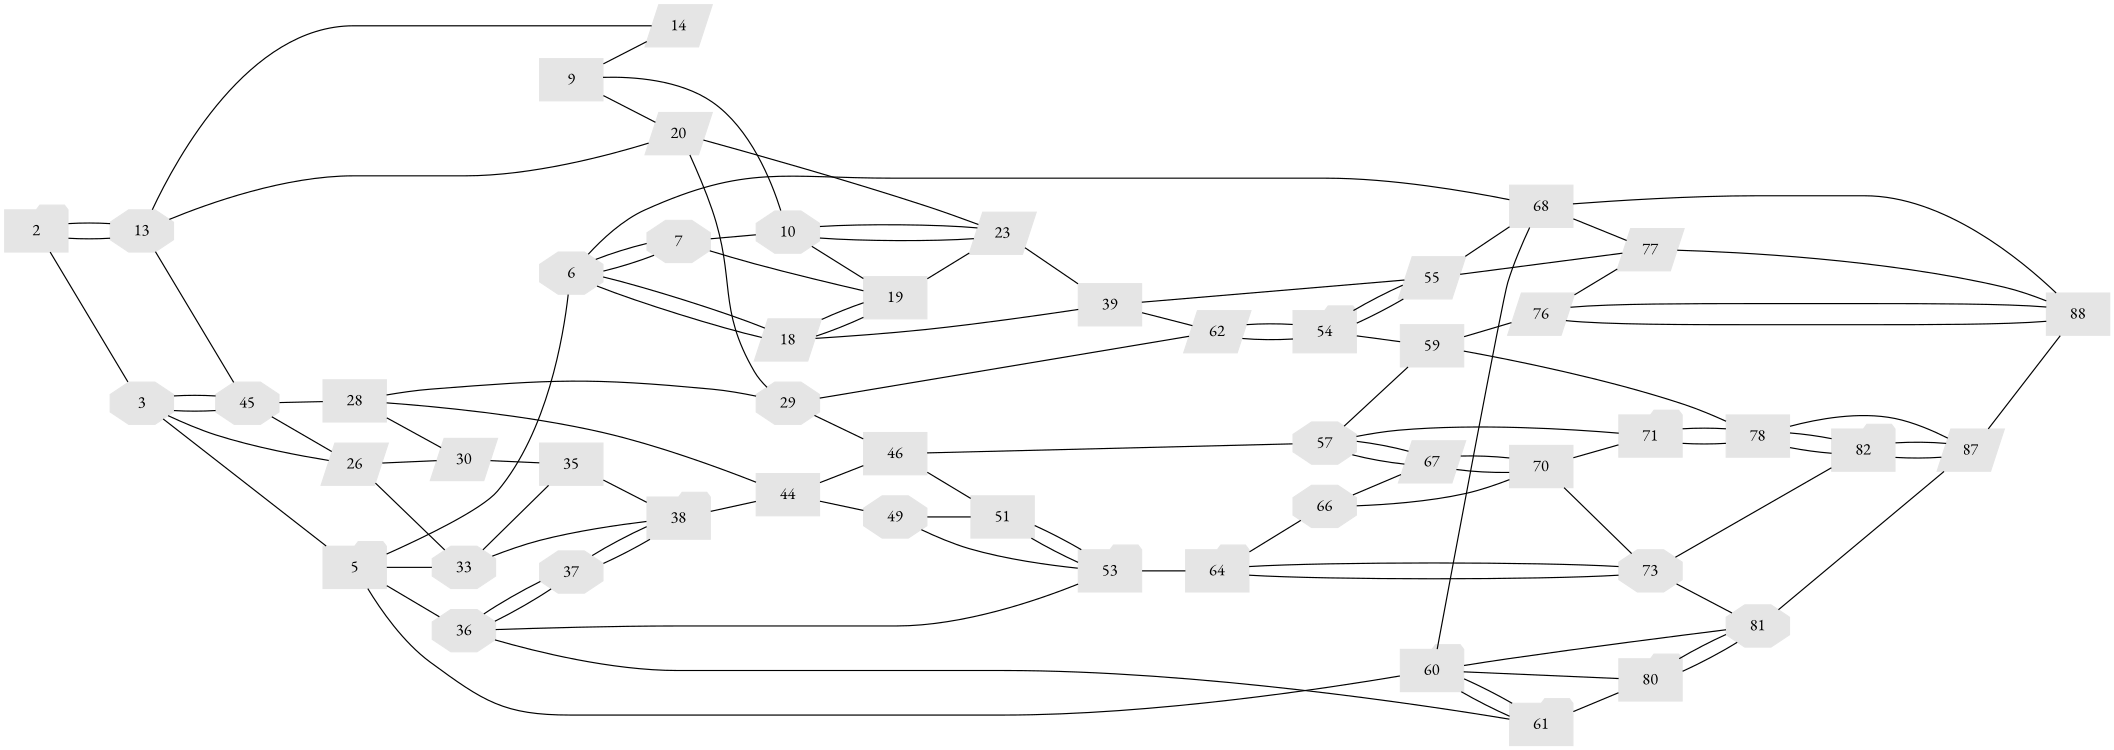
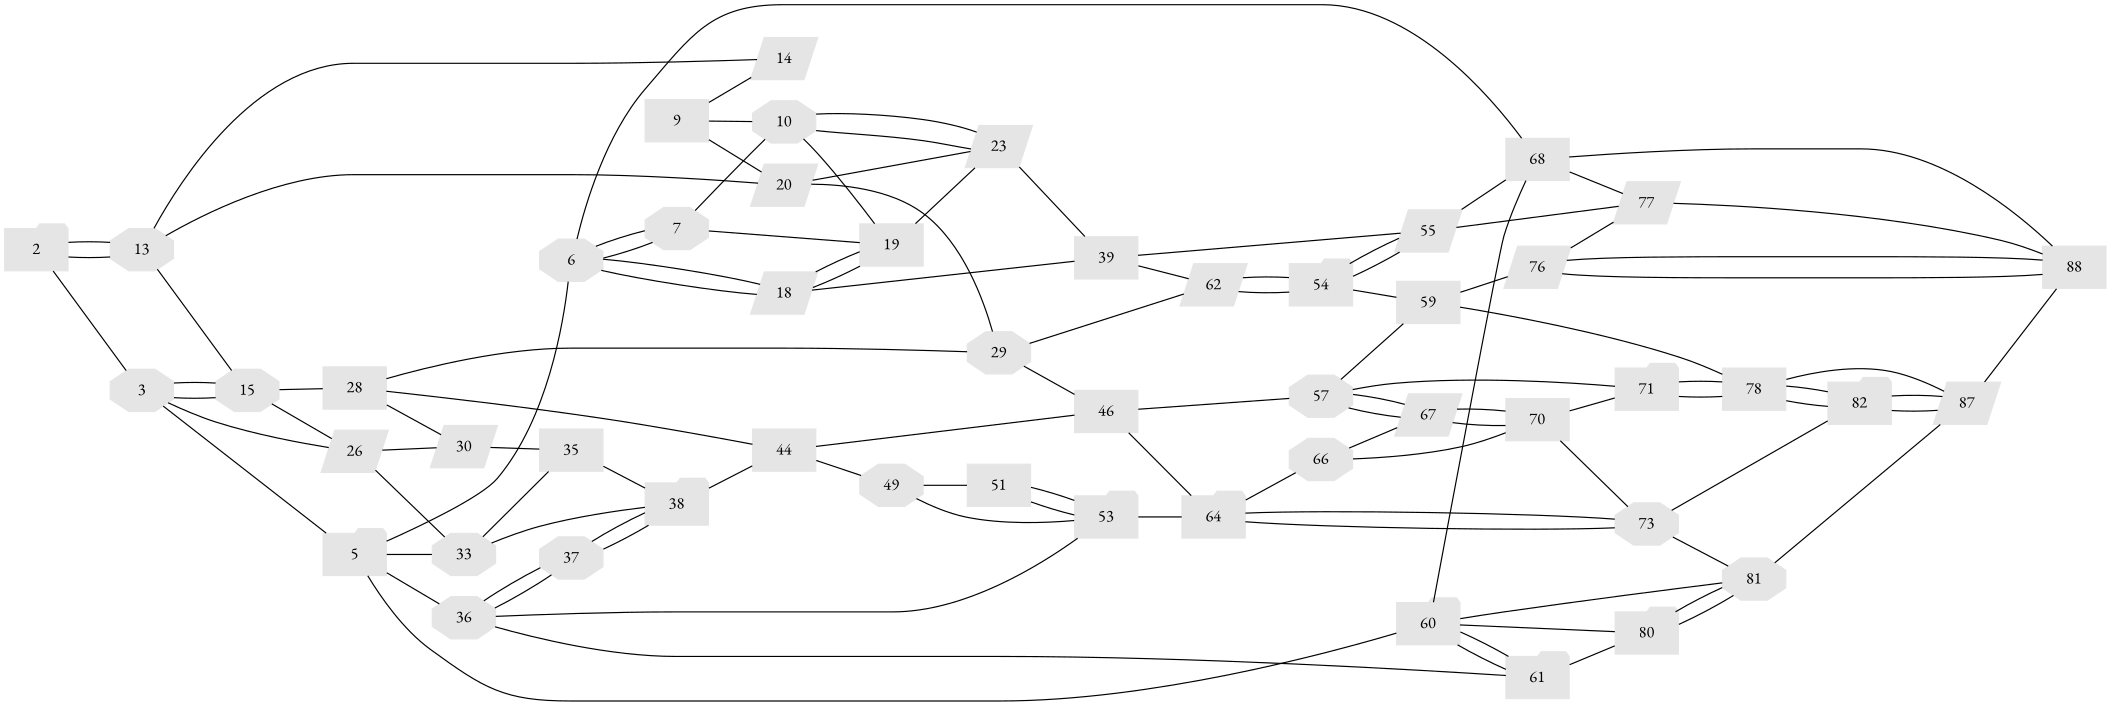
node "45": label "45" -> "15"
edge "46" -- "51": now "46" -- "64"
